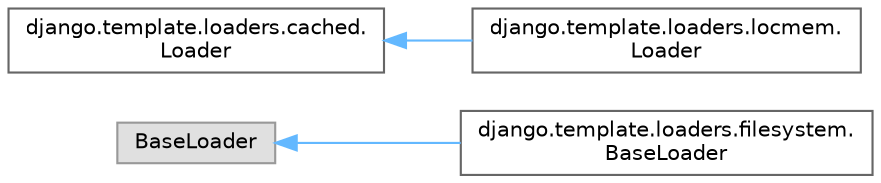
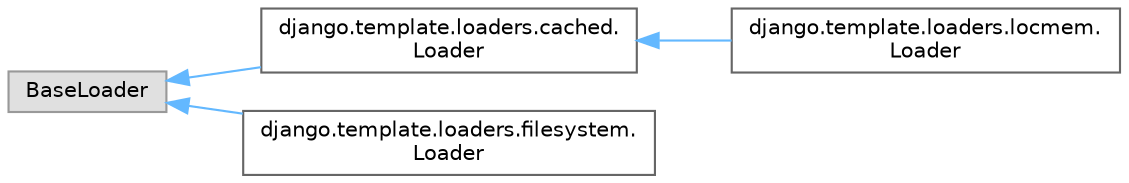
edge "django.template.loaders.cached. Loader" -> "BaseLoader": added
node "django.template.loaders.filesystem. BaseLoader": label "django.template.loaders.filesystem. BaseLoader" -> "django.template.loaders.filesystem. Loader"
